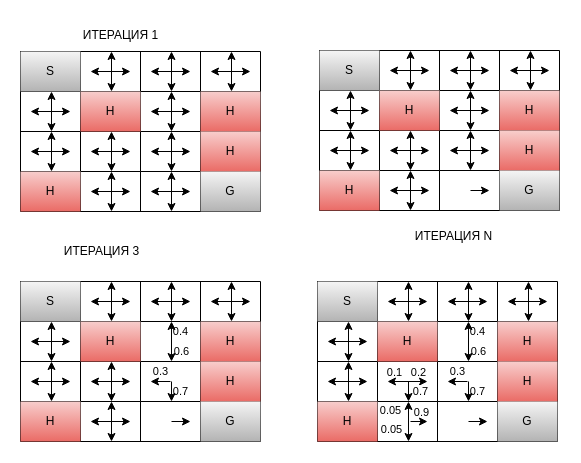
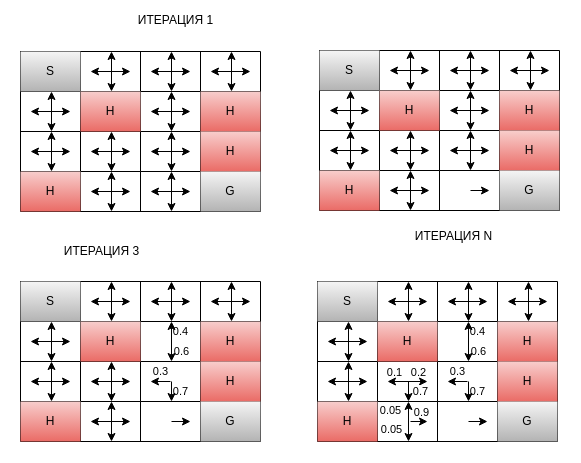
node "ИТЕРАЦИЯ 1": moved (121, 36) -> (176, 21)
